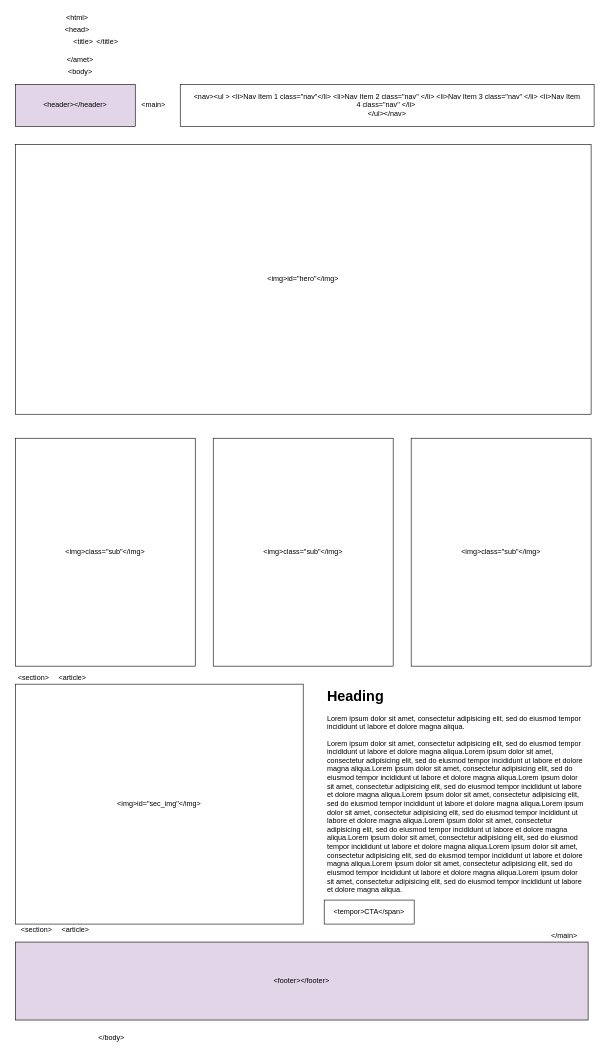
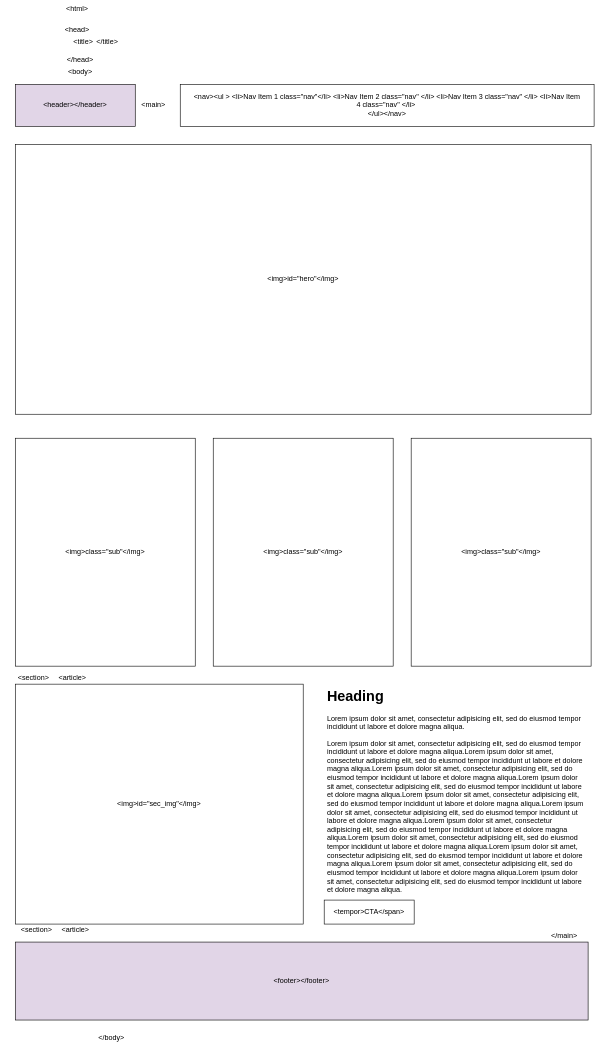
node "<html>": moved (77, 18) -> (77, 9)
node "</amet>": label "</amet>" -> "</head>"
